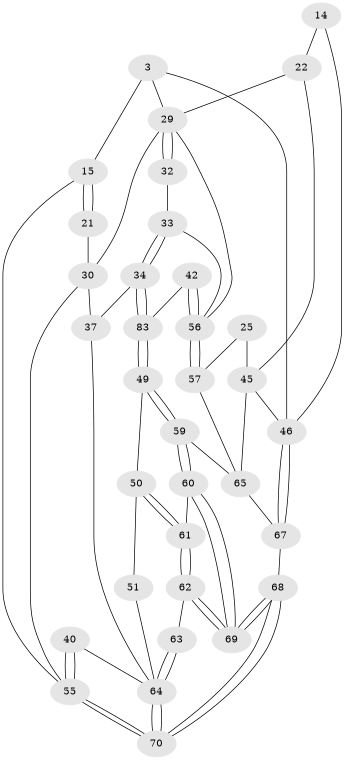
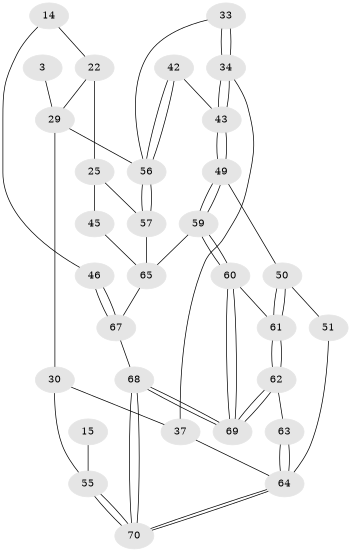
edge "3" -- "15": removed
node "32": removed
edge "3" -- "46": removed
node "21": removed
edge "22" -- "45": now "22" -- "25"
node "83": label "83" -> "43"
edge "45" -- "46": removed
node "40": removed
